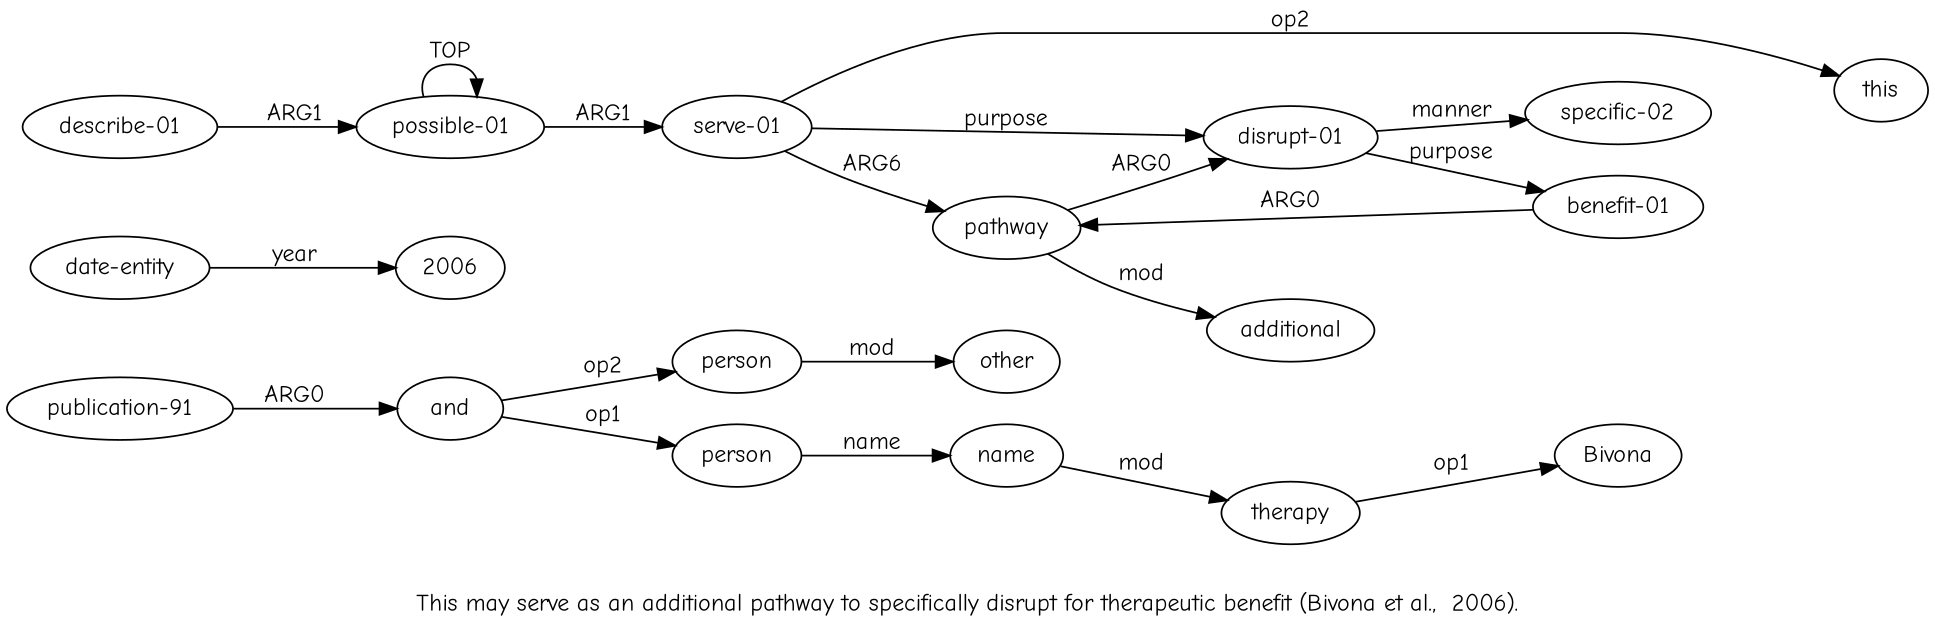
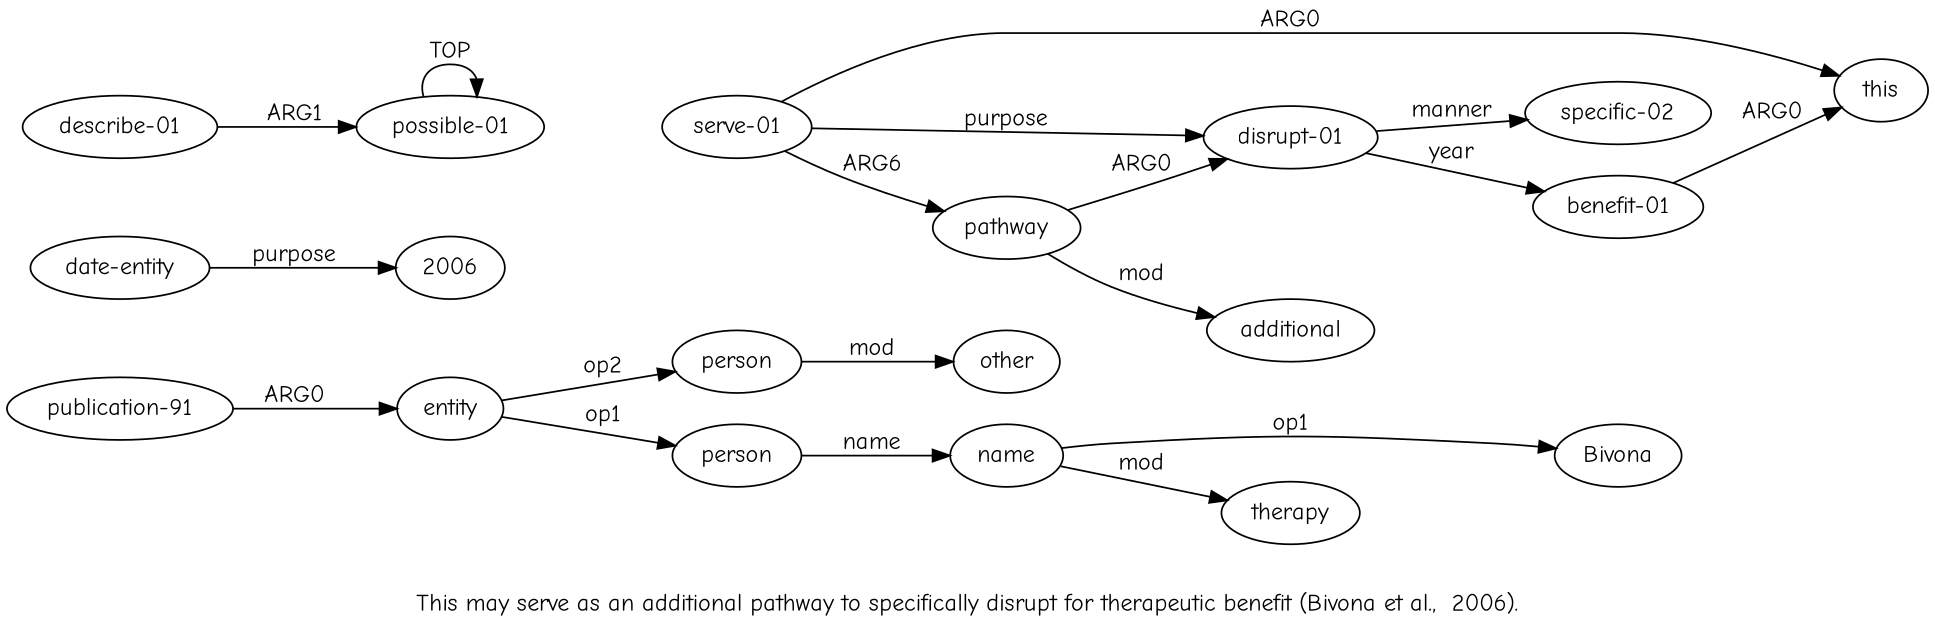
edge "serve-01" -> "this": label "op2" -> "ARG0"
edge "possible-01" -> "serve-01": removed, label "ARG1"
edge "disrupt-01" -> "benefit-01": label "purpose" -> "year"
edge "benefit-01" -> "pathway": now "benefit-01" -> "this"
edge "date-entity" -> "2006": label "year" -> "purpose"
node "and": label "and" -> "entity"
edge "therapy" -> "Bivona": now "name" -> "Bivona"
